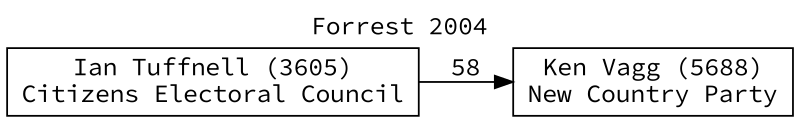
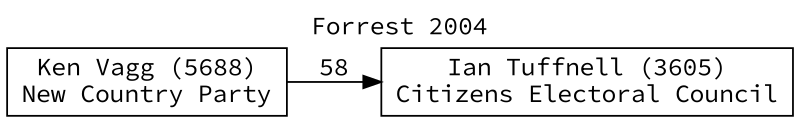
edge "Ian Tuffnell (3605) Citizens Electoral Council" -> "Ken Vagg (5688) New Country Party": reversed
